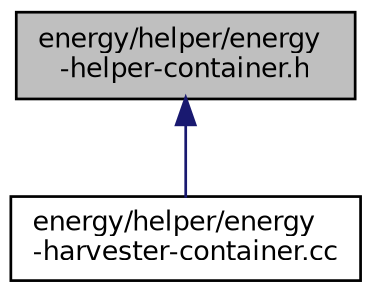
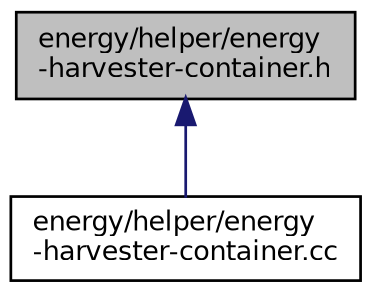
node "energy/helper/energy -helper-container.h": label "energy/helper/energy -helper-container.h" -> "energy/helper/energy -harvester-container.h"
